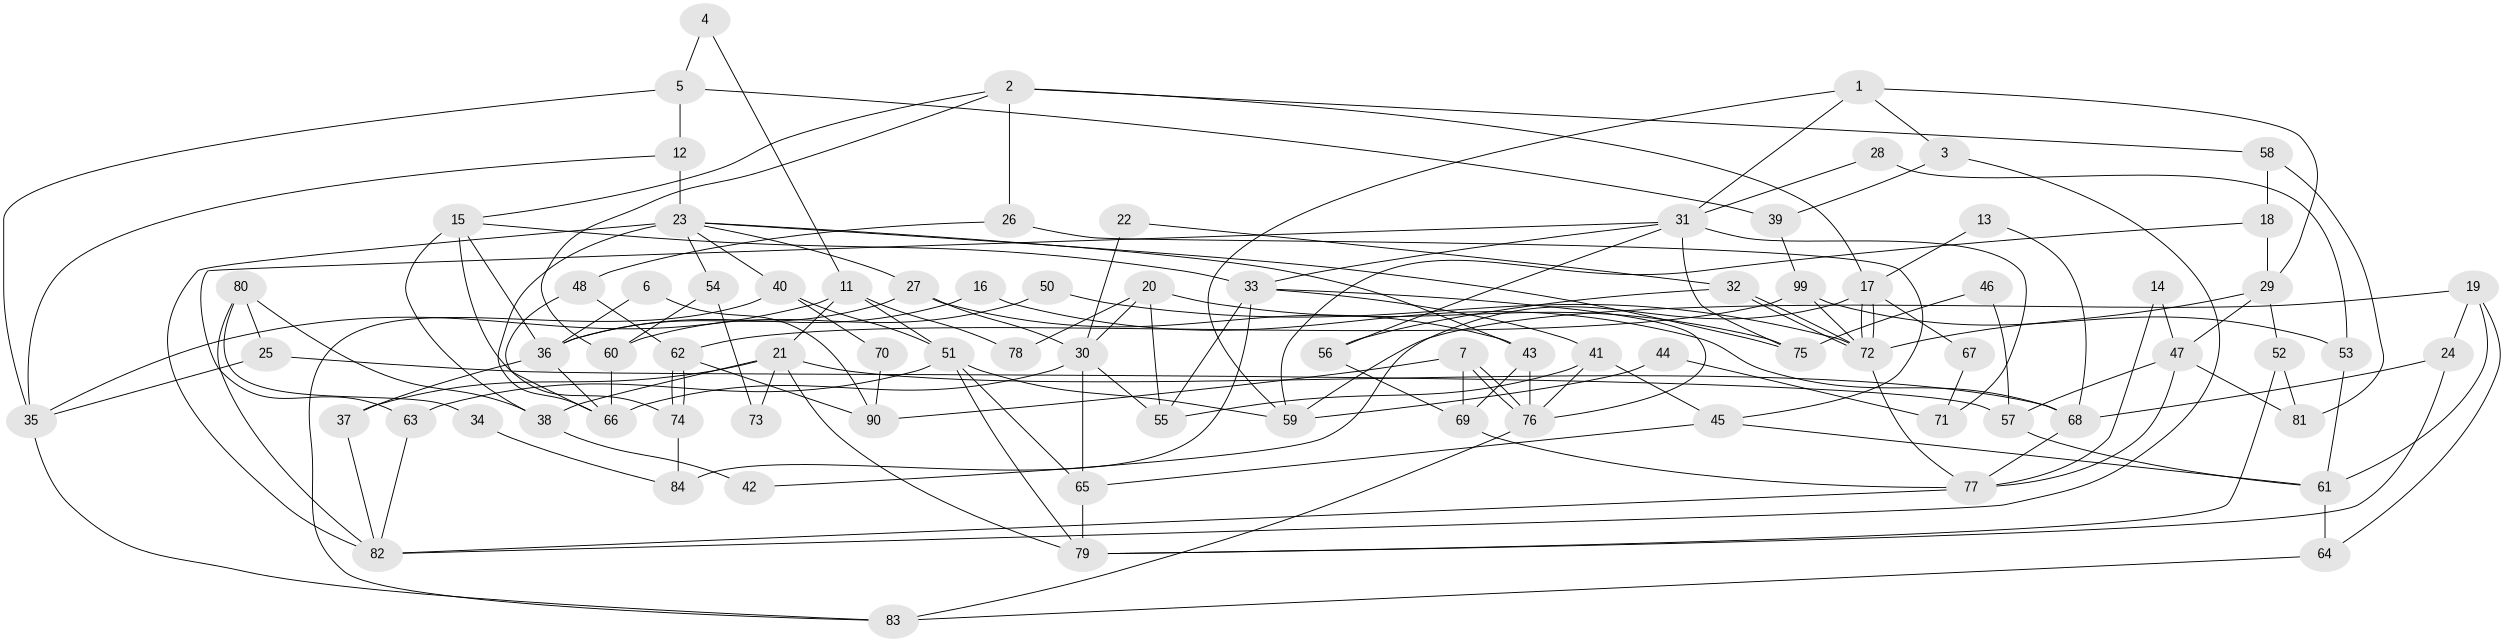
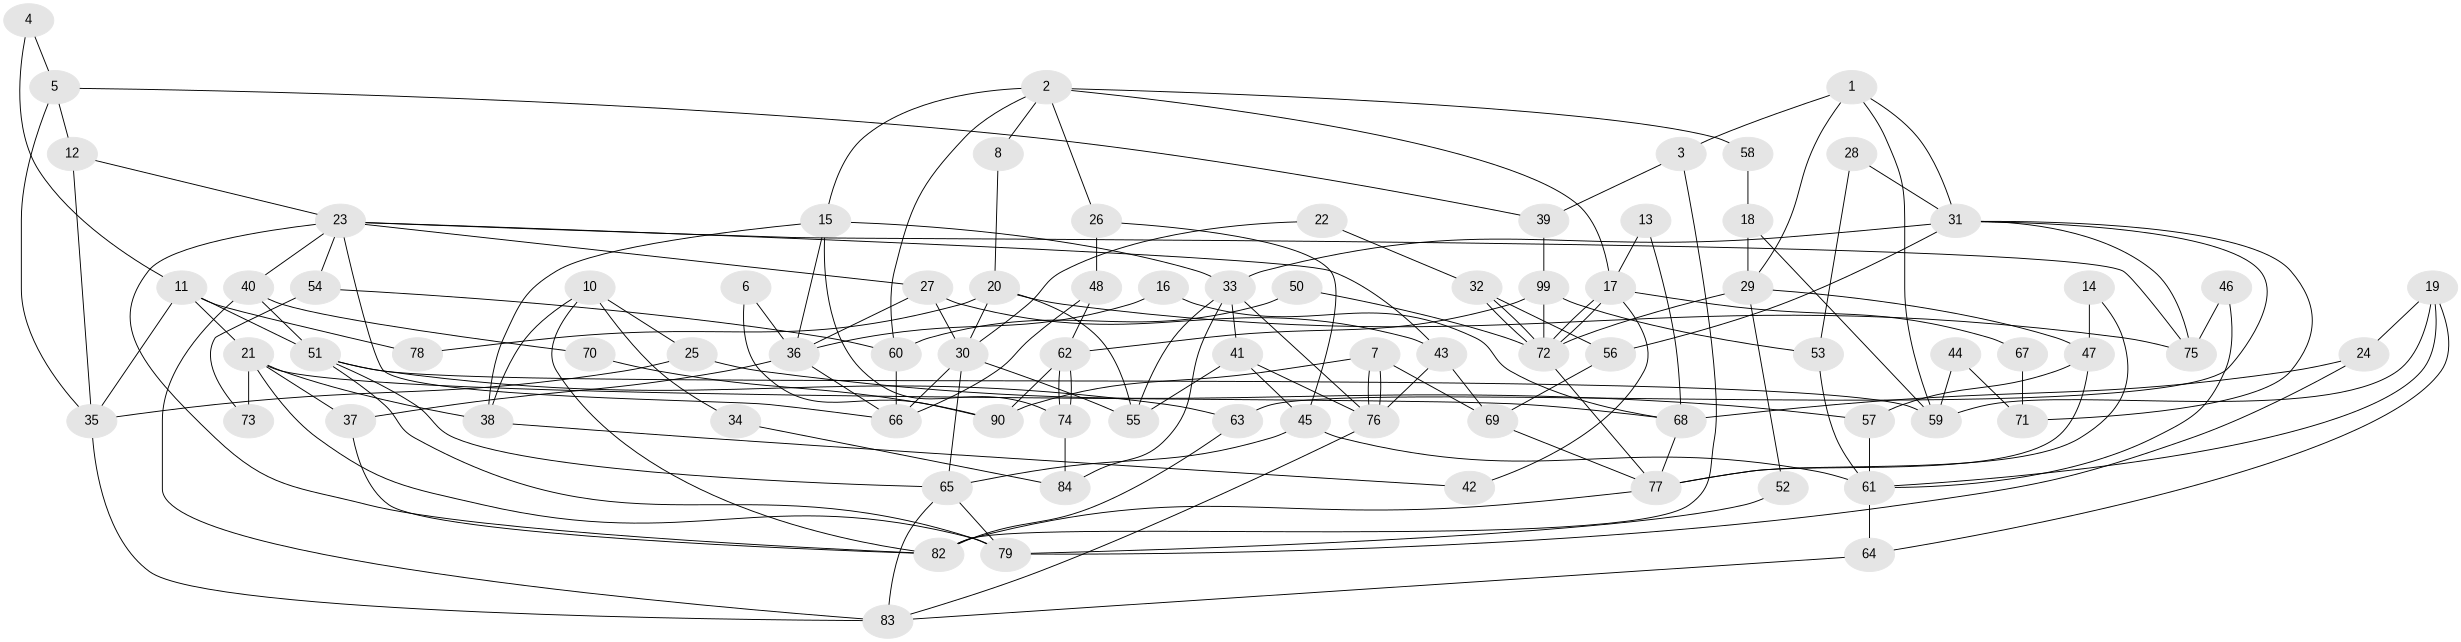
node "8": added
node "80": label "80" -> "10"
edge "46" -- "57": now "46" -- "61"
node "81": removed
edge "65" -- "83": added
